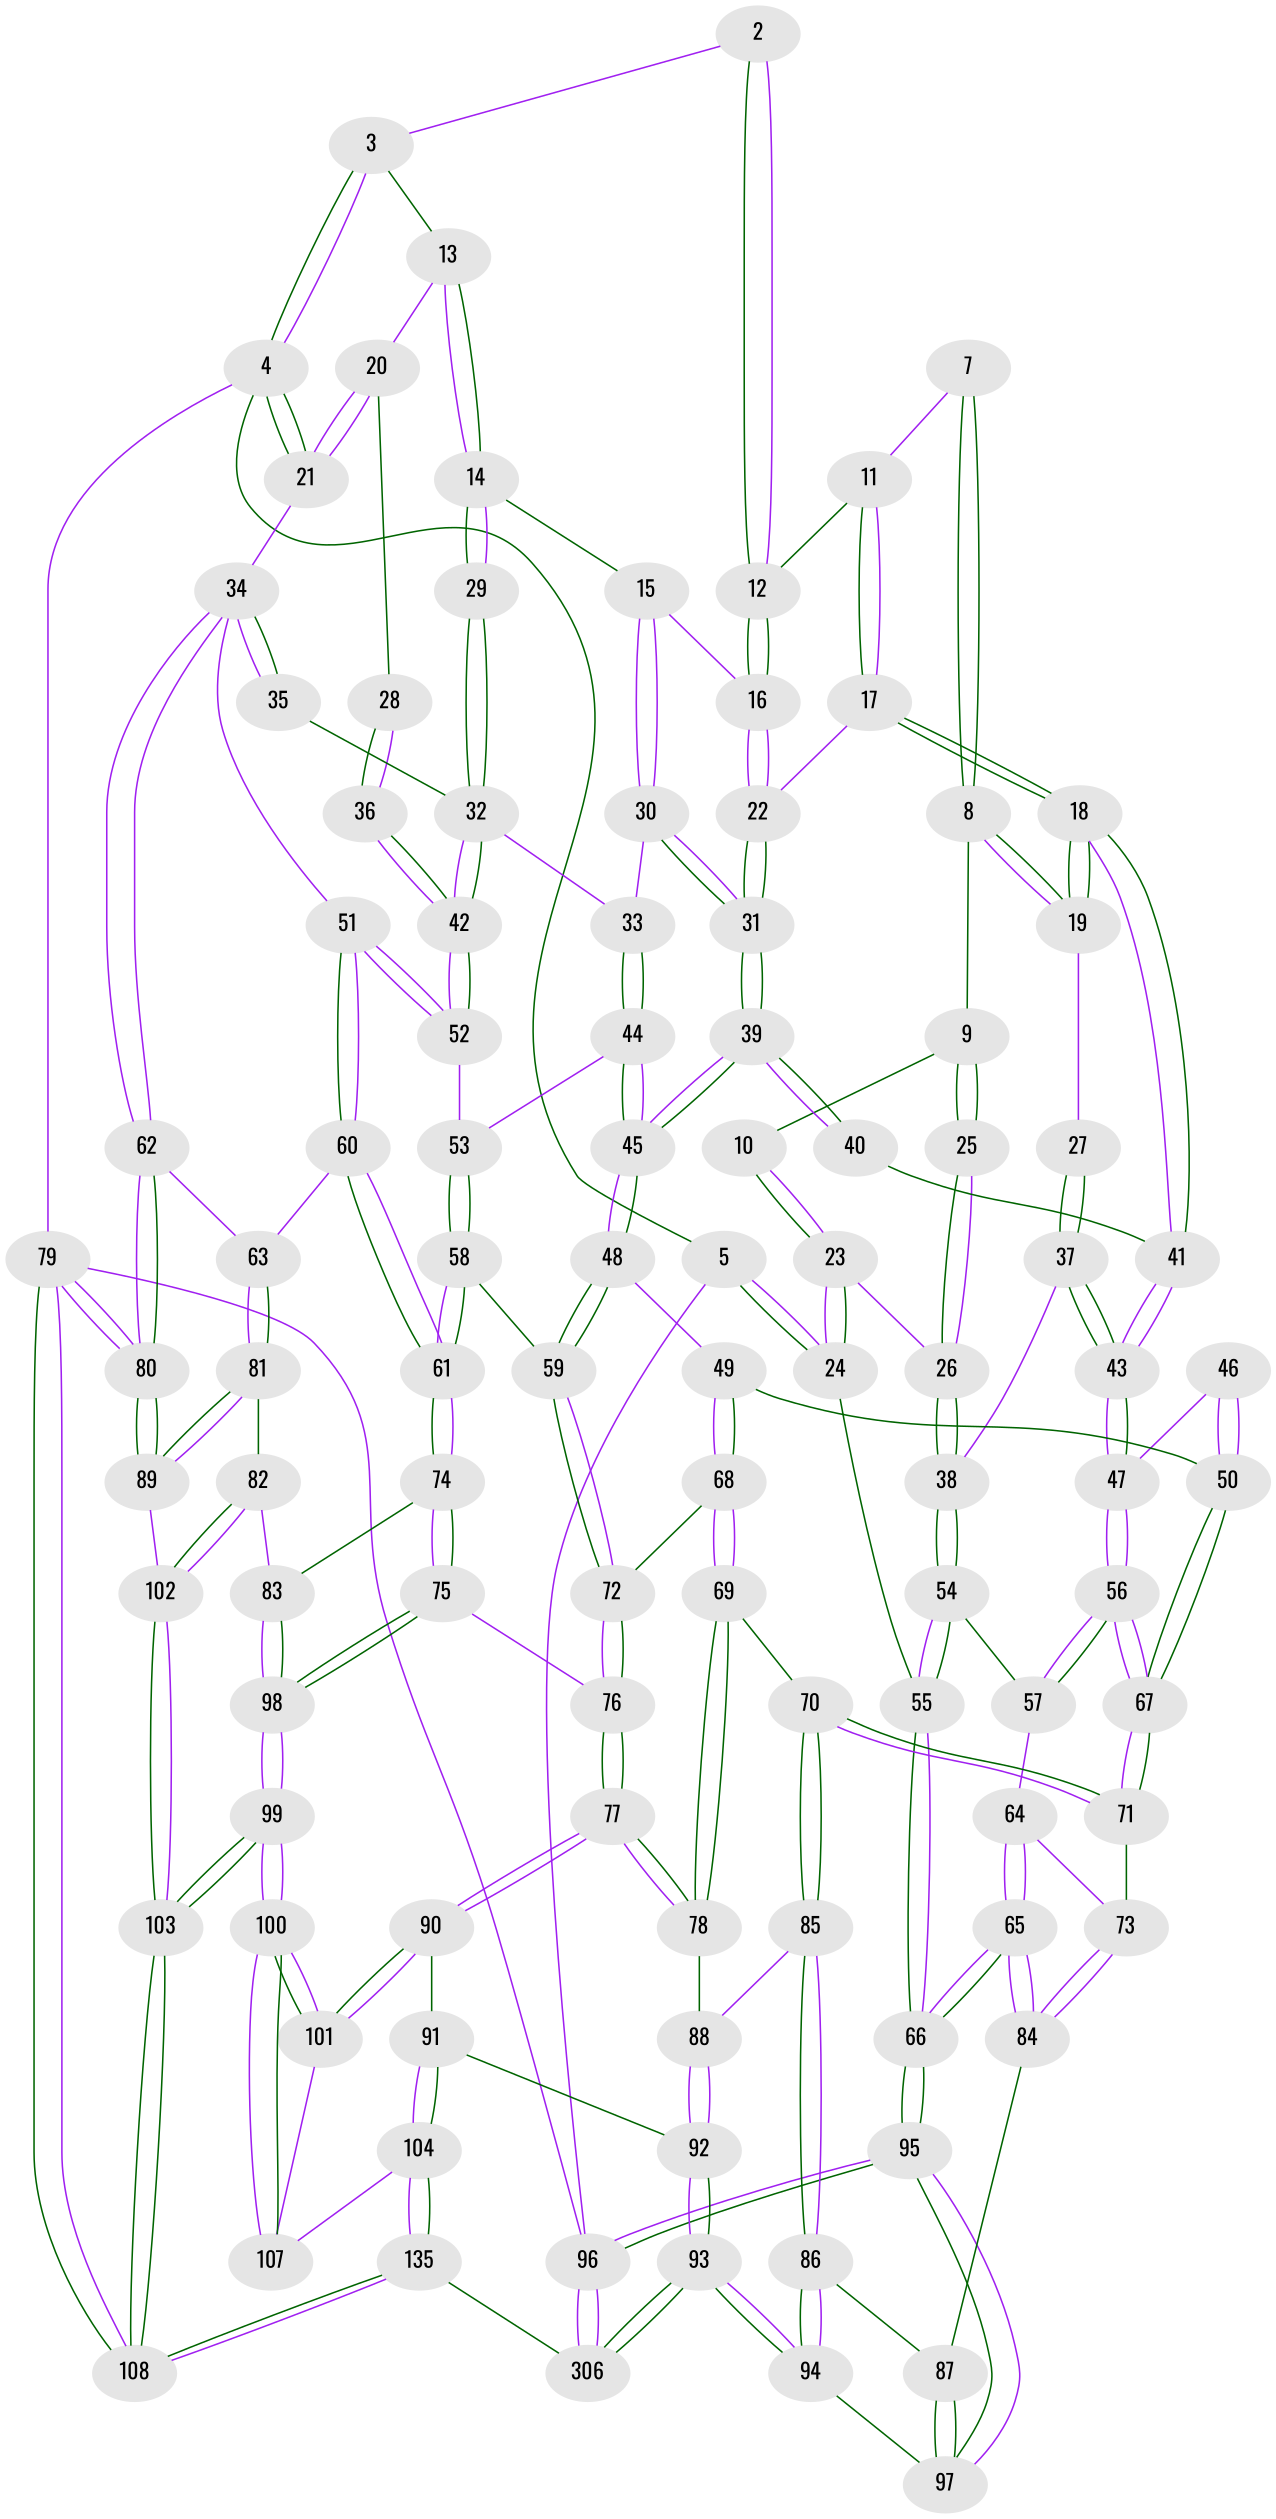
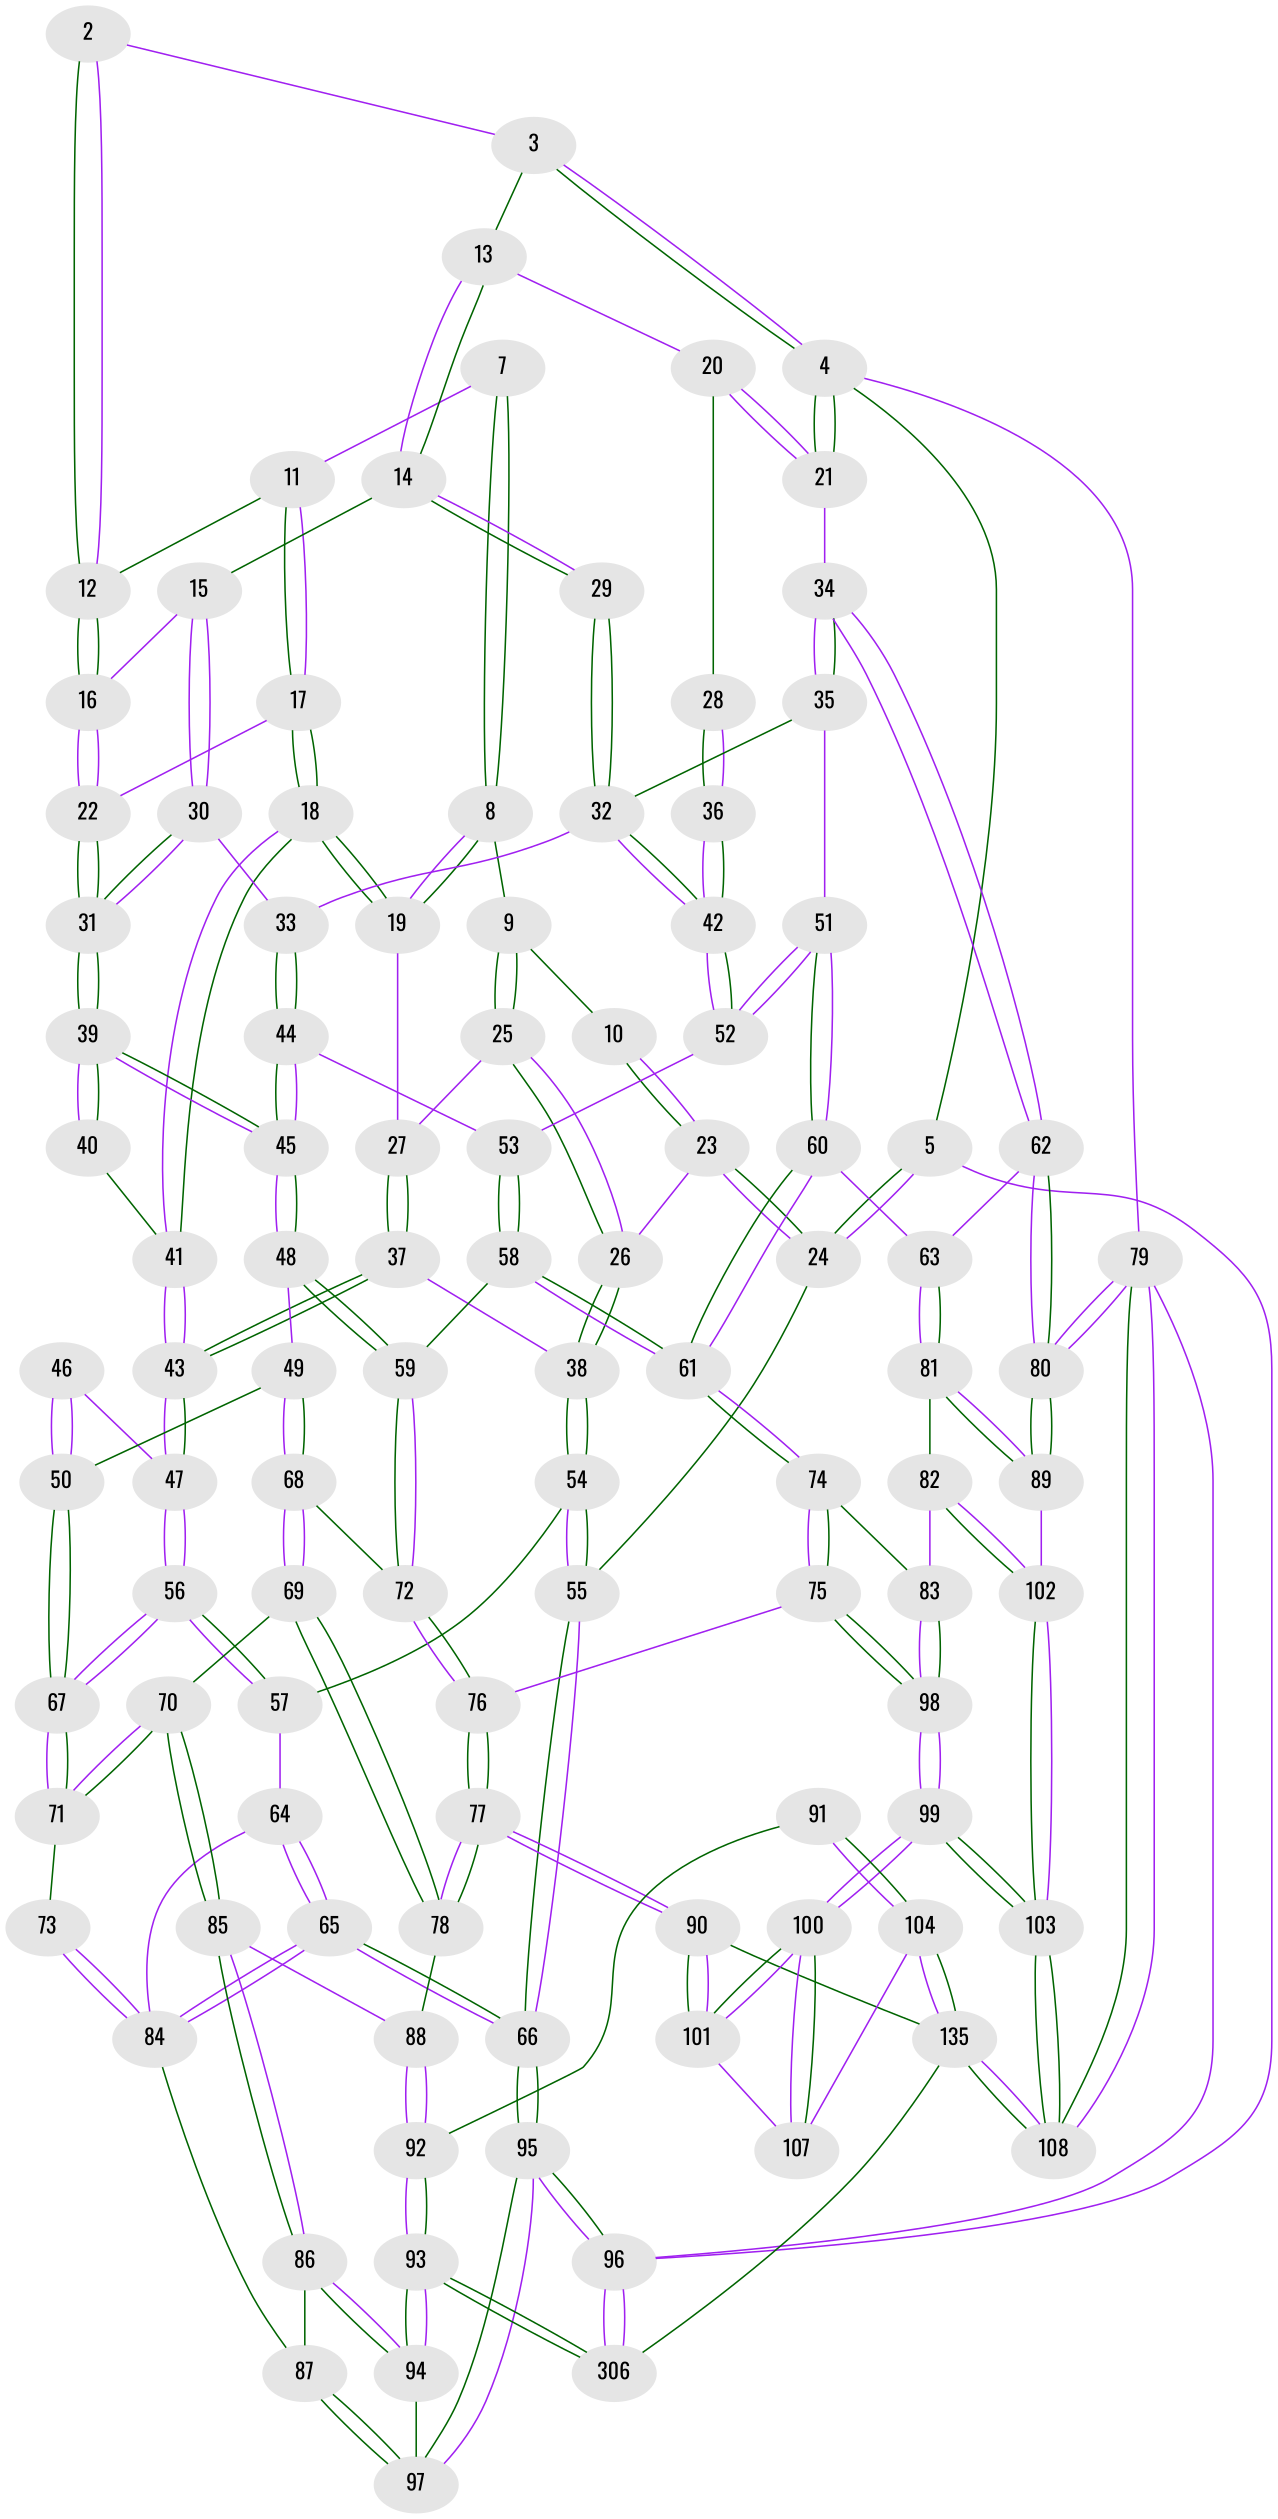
edge "34" -- "51": now "35" -- "51"
edge "25" -- "27": added
edge "64" -- "73": now "64" -- "84"
edge "90" -- "91": now "90" -- "135"
